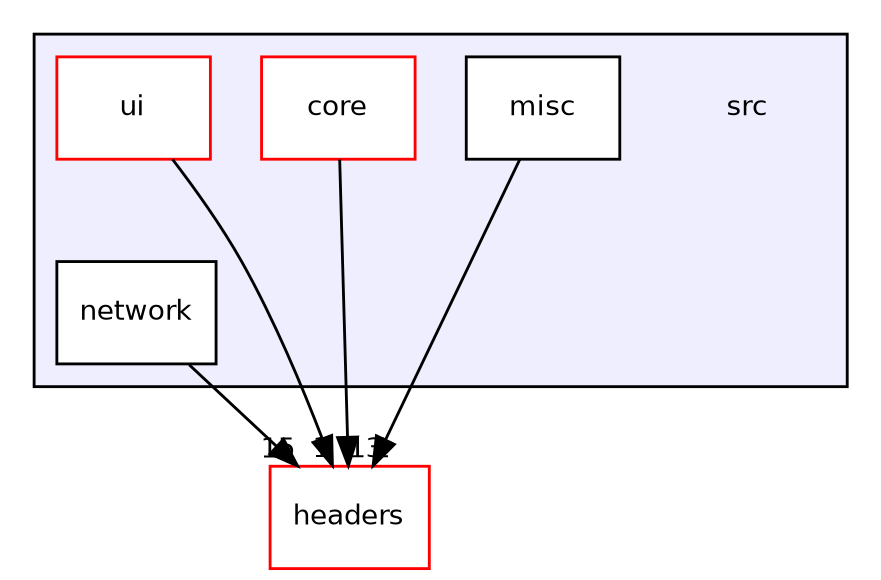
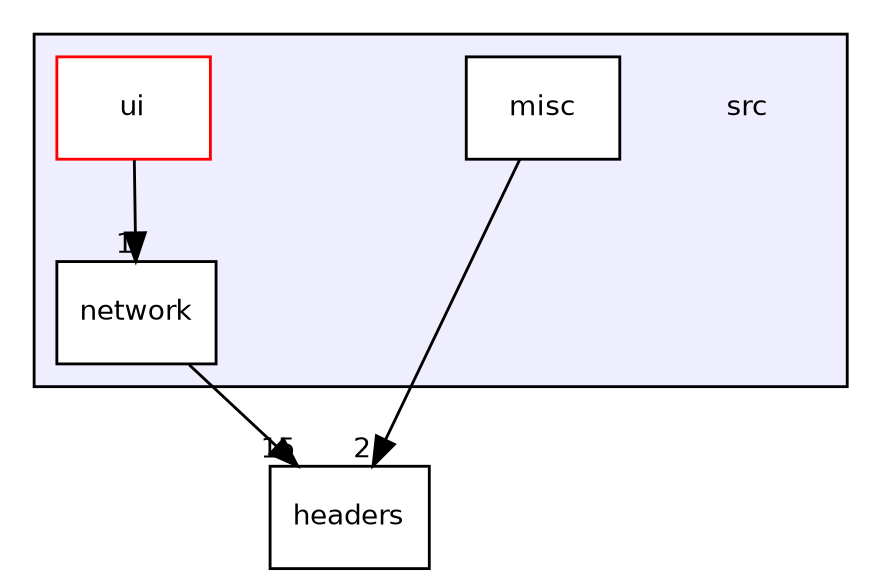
node "core": removed
edge "ui" -> "headers": now "ui" -> "network"
node "headers": color red -> black
